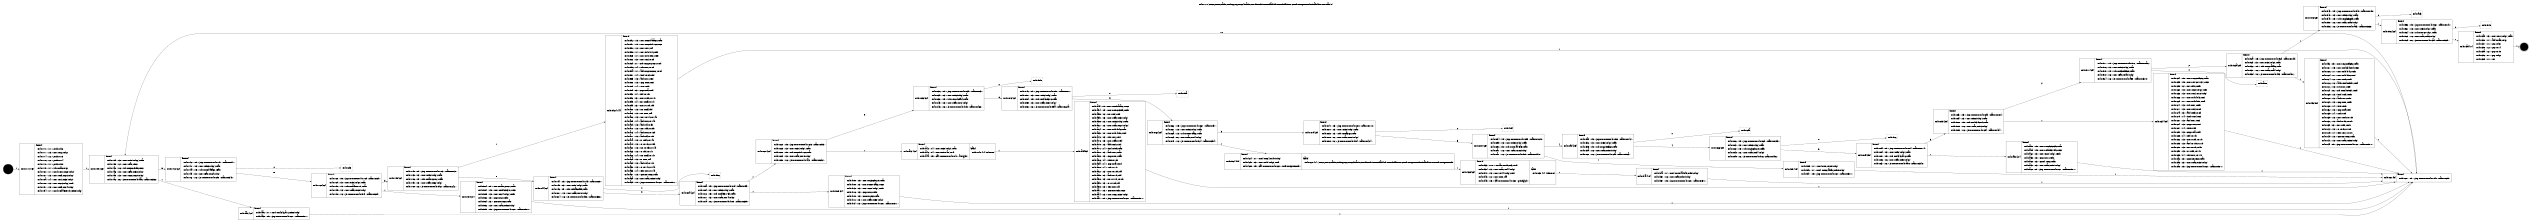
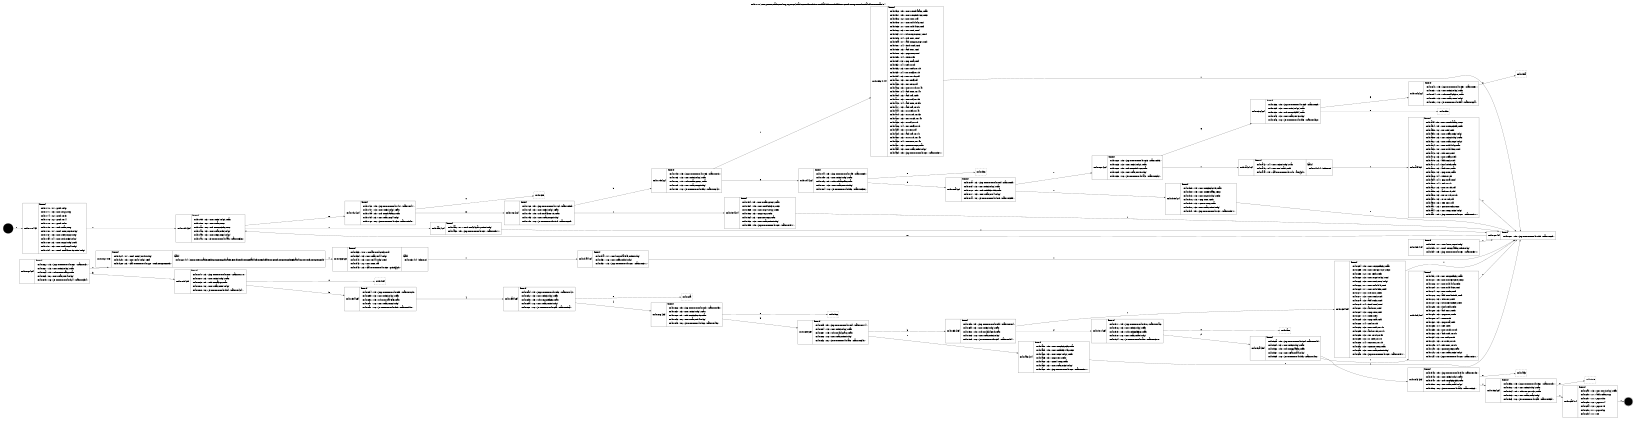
edge "0x40184c [22]" -> "0x401862 [25]": removed, label "6"
edge "0x401894 [25]" -> "0x401be9 [19]": removed, label "1"
